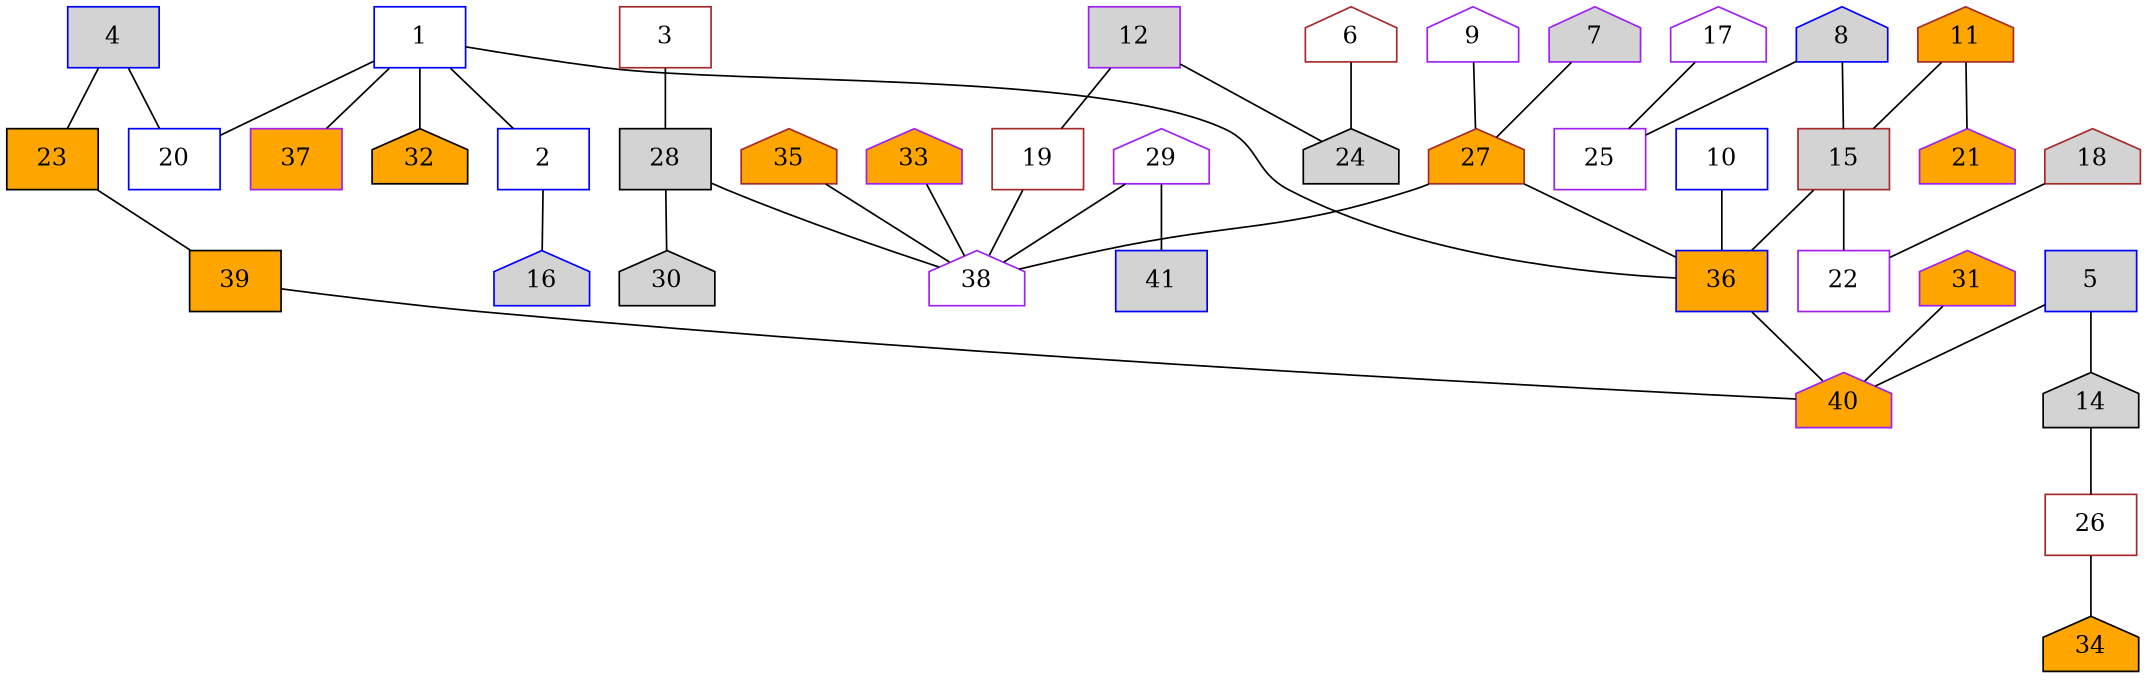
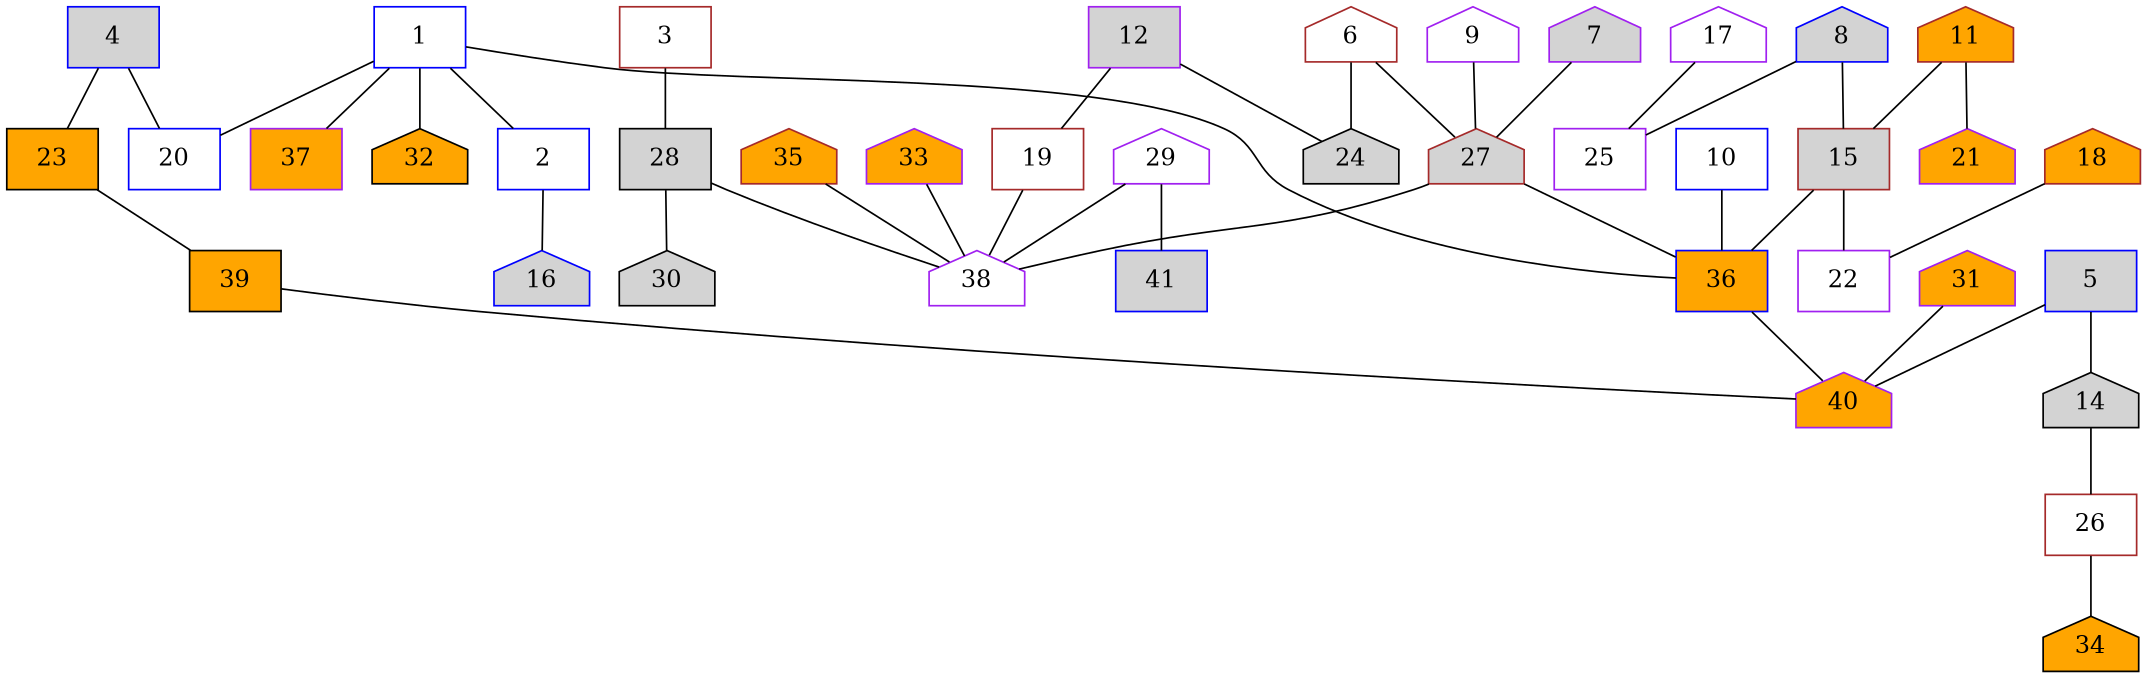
edge "6" -- "27": added
node "27": fillcolor orange -> lightgrey
node "18": fillcolor lightgrey -> orange
